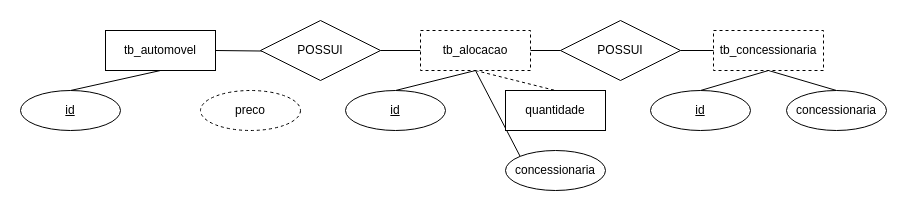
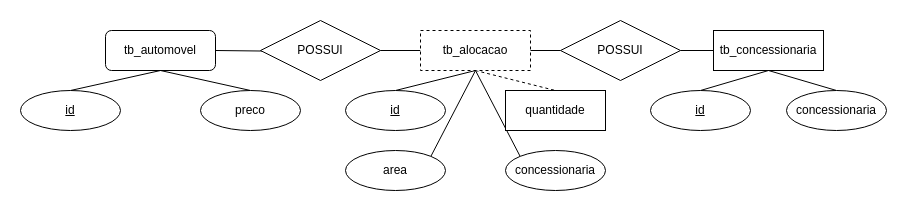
node "tb_automovel": shape rectangle -> rounded rectangle
node "tb_concessionaria": style dashed -> solid
edge "tb_automovel" -- "preco": added
node "preco": style dashed -> solid
edge "tb_alocacao" -- "area": added
node "area": added
